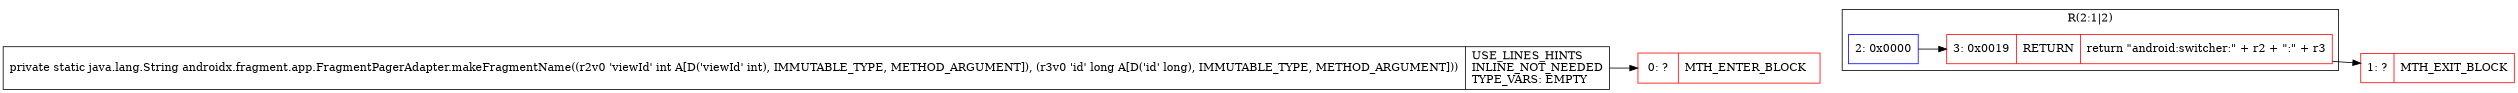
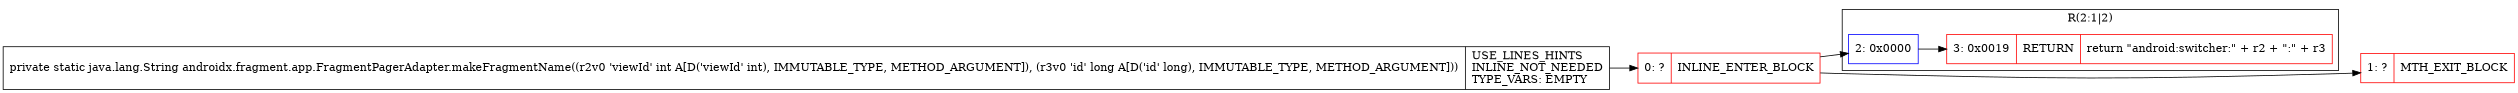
edge "0: ?" -> "2: 0x0000": added
edge "3: 0x0019" -> "1: ?": now "0: ?" -> "1: ?"
node "0: ?": text "MTH_ENTER_BLOCK" -> "INLINE_ENTER_BLOCK"
